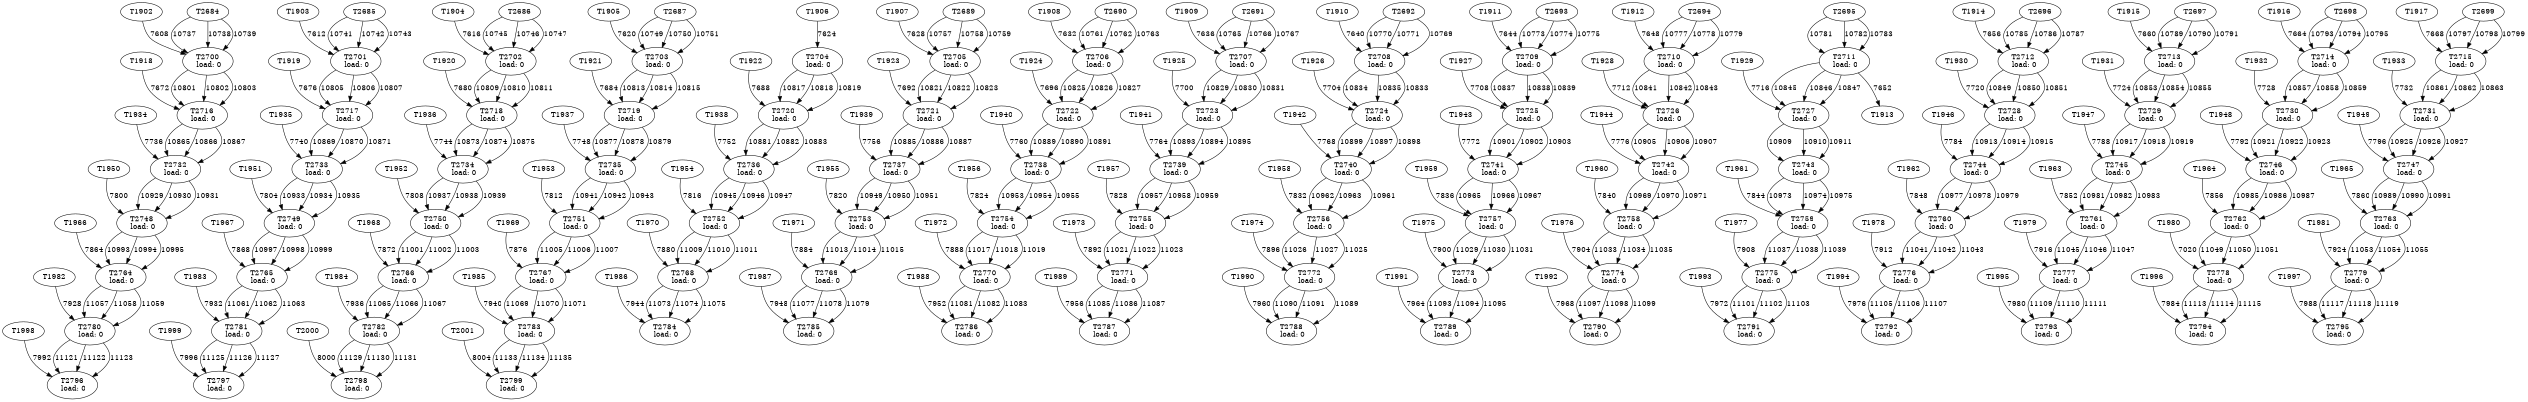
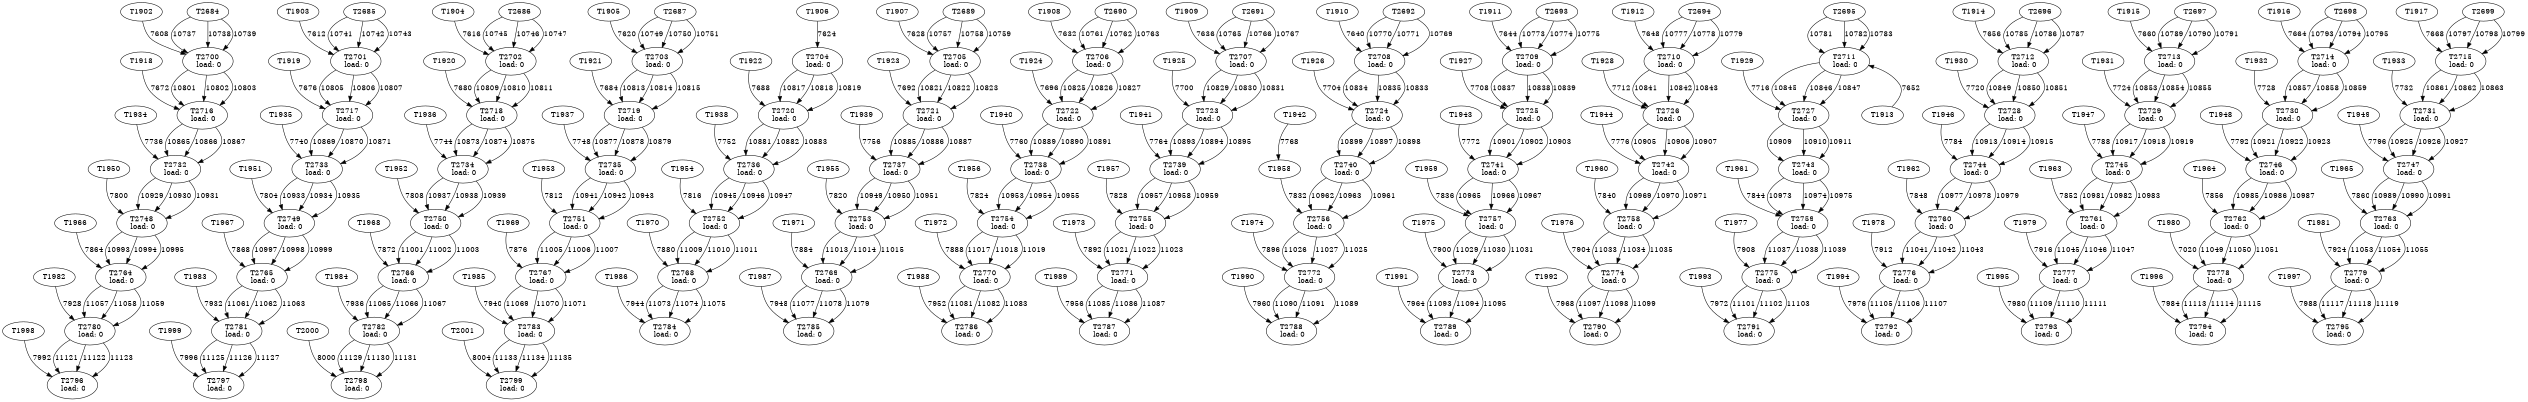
edge "T2711 load: 0" -> "T1913": reversed
edge "T1942" -> "T2740 load: 0": now "T1942" -> "T1958"
